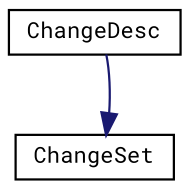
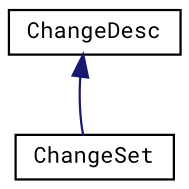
edge "ChangeDesc" -> "ChangeSet": reversed
